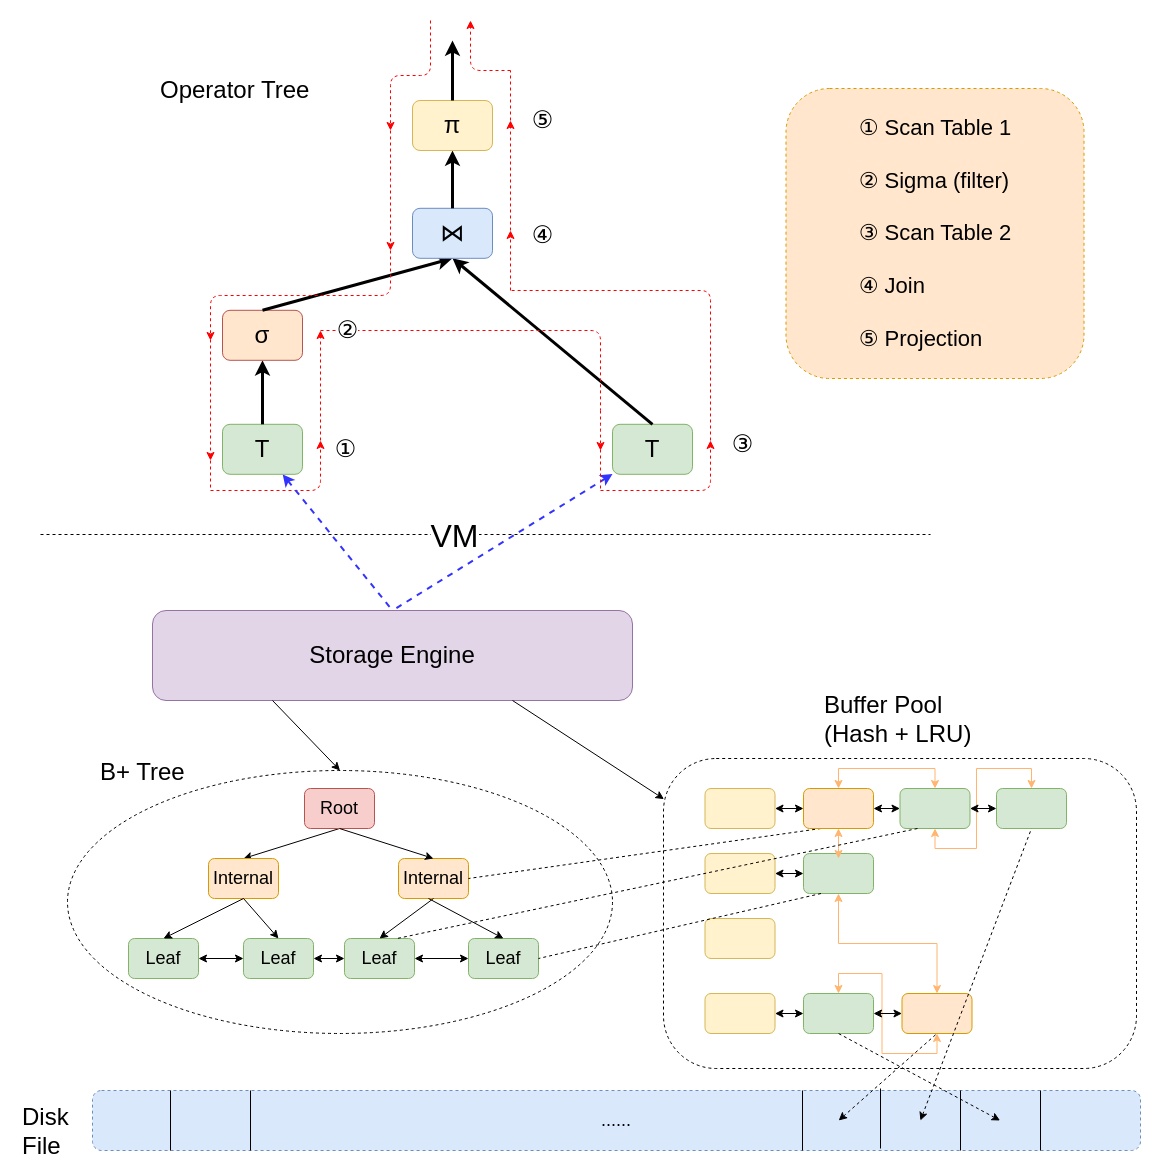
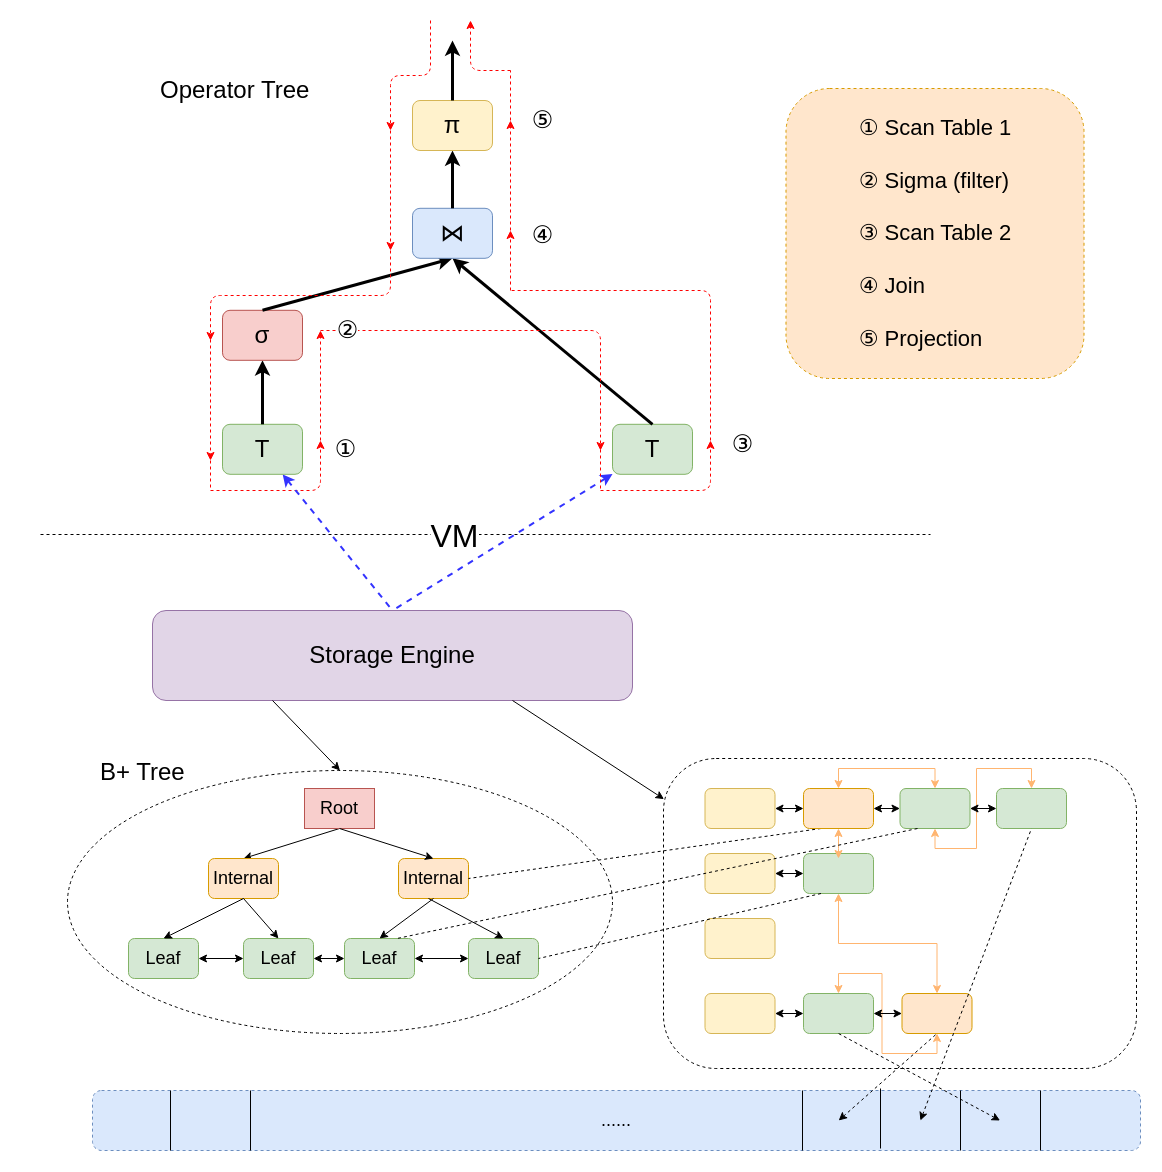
node "σ": fillcolor #ffe6cc -> #f8cecc
node "Buffer Pool(Hash + LRU)": removed
node "Root": shape rounded rectangle -> rectangle
node "DiskFile": removed
